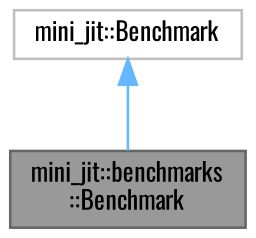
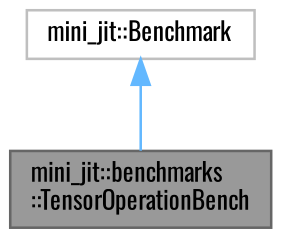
node "mini_jit::benchmarks ::Benchmark": label "mini_jit::benchmarks ::Benchmark" -> "mini_jit::benchmarks ::TensorOperationBench"
